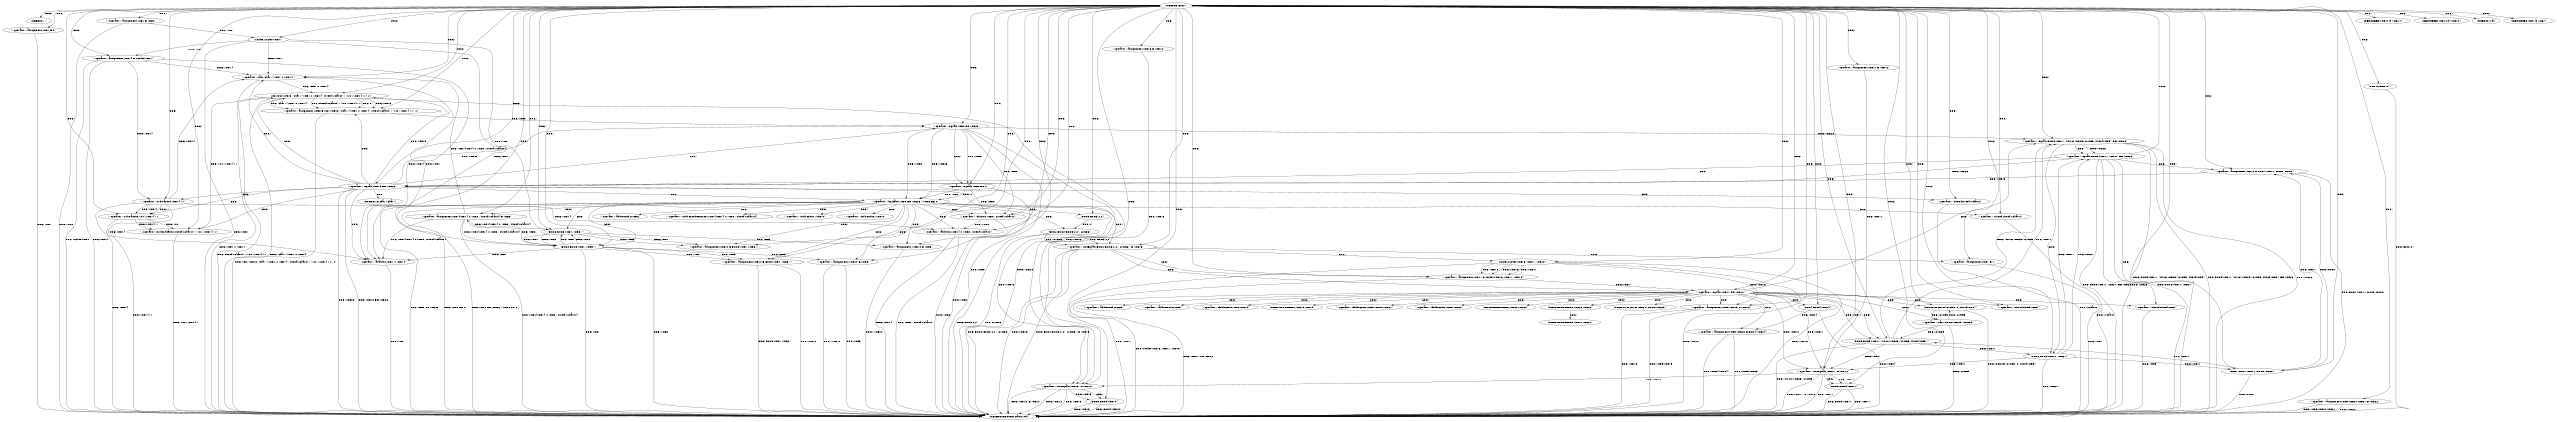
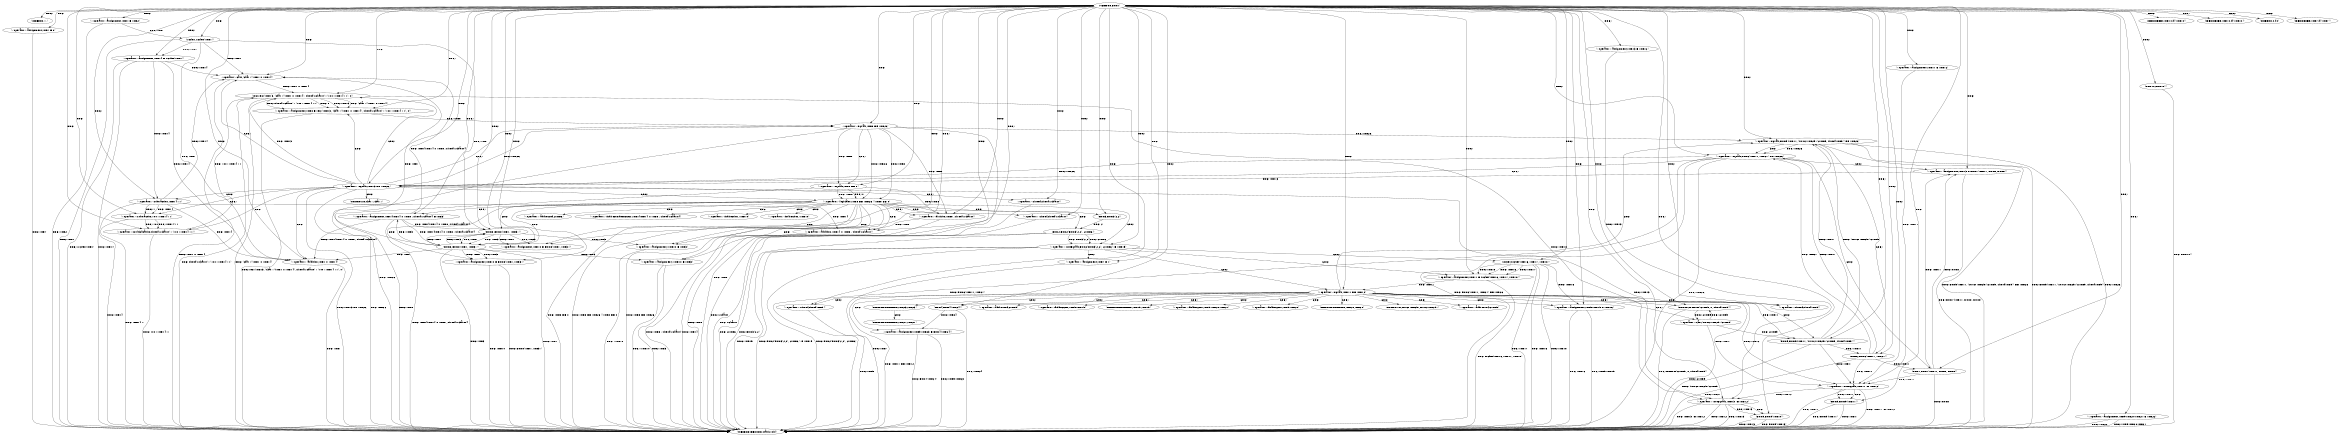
edge "(<operator>.equals,FUN6(VAR11, VAR27) == VAR26)" -> "(METHOD,FUN1)": reversed
edge "(FUN7,FUN7(VAR11, NULL, NULL))" -> "(FUN5,FUN5(VAR11, (struct VAR25*)&VAR9, sizeof(VAR9)))": now "(FUN7,FUN7(VAR11, NULL, NULL))" -> "(<operator>.notEquals,VAR11 != VAR12)"
